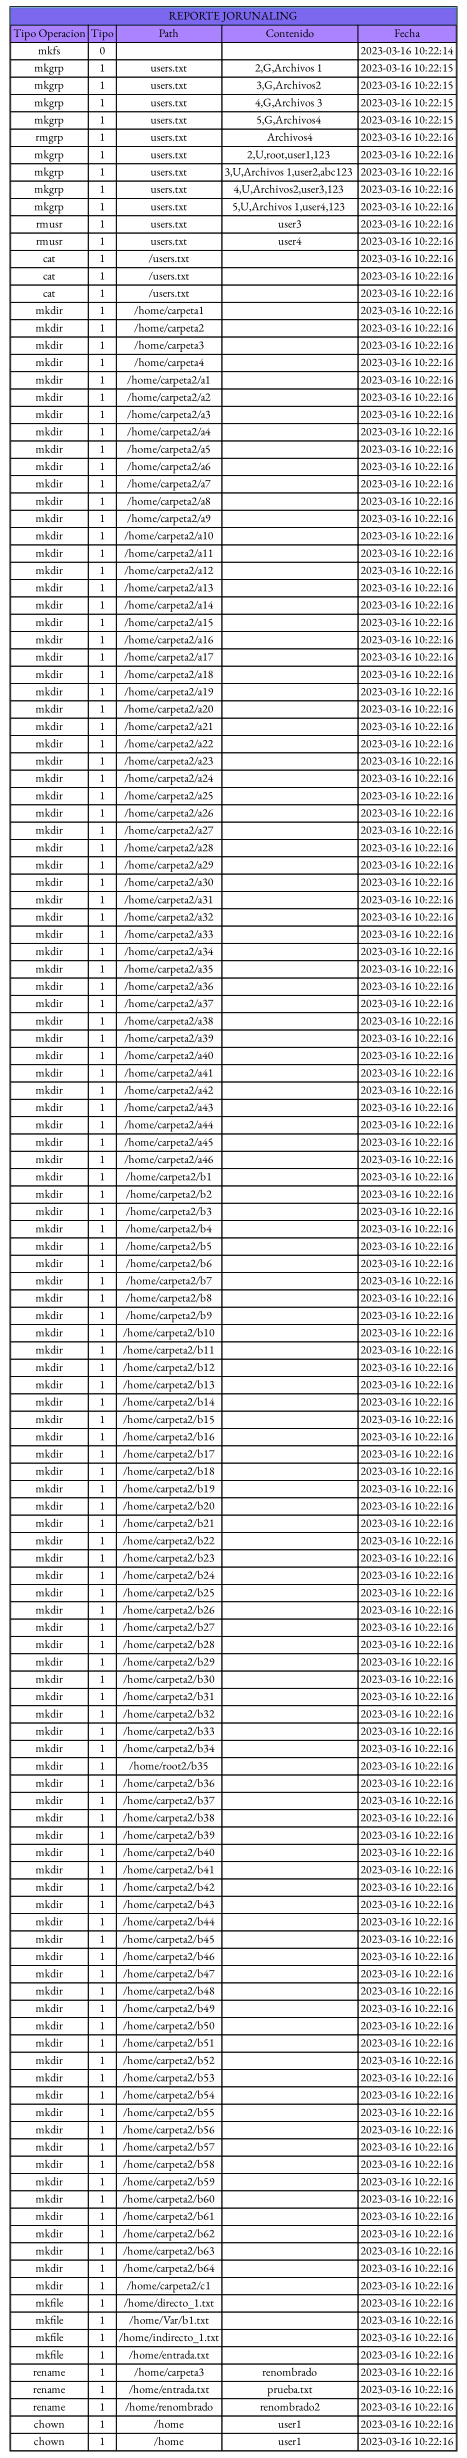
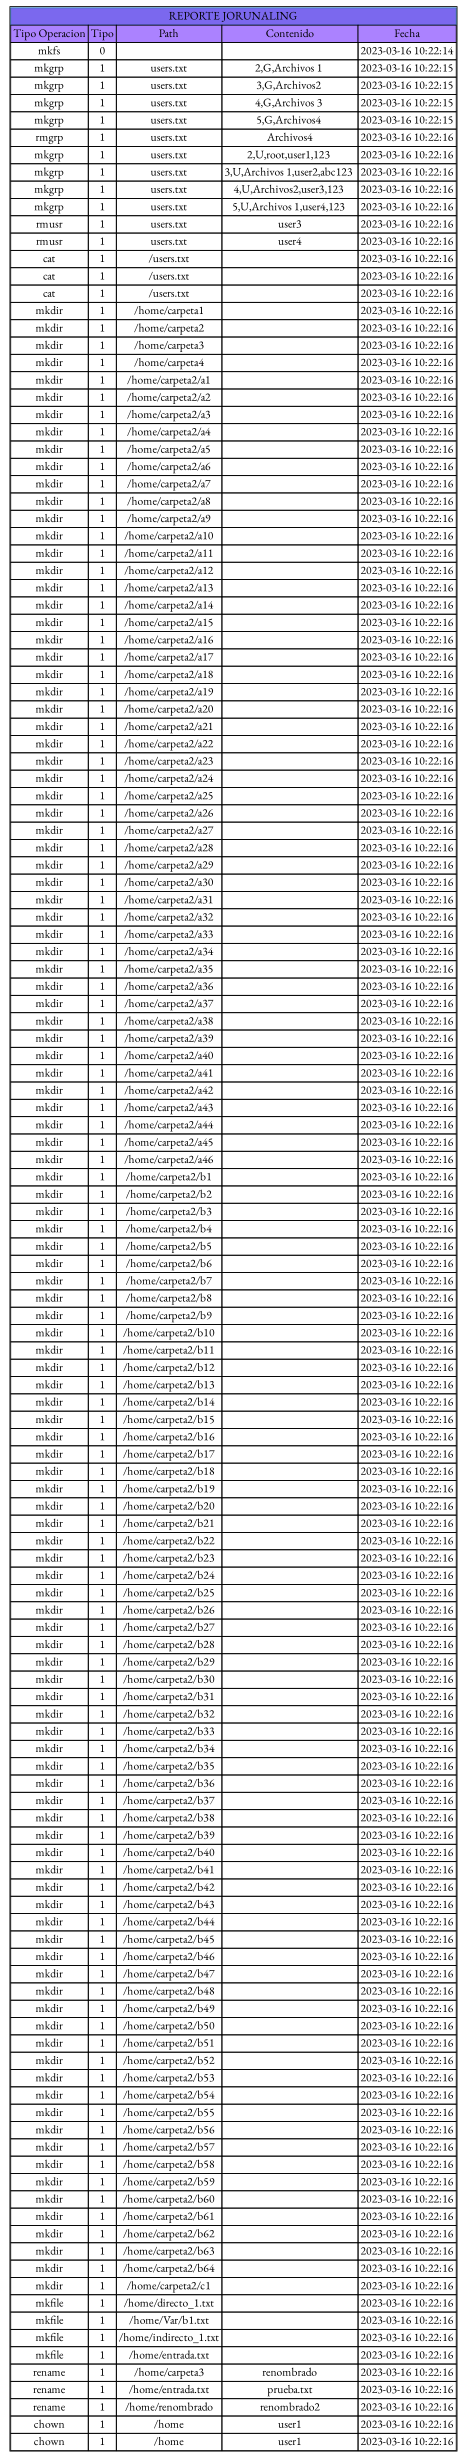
node "REPORTE JORUNALING": text "/home/root2/b35" -> "/home/carpeta2/b35"
